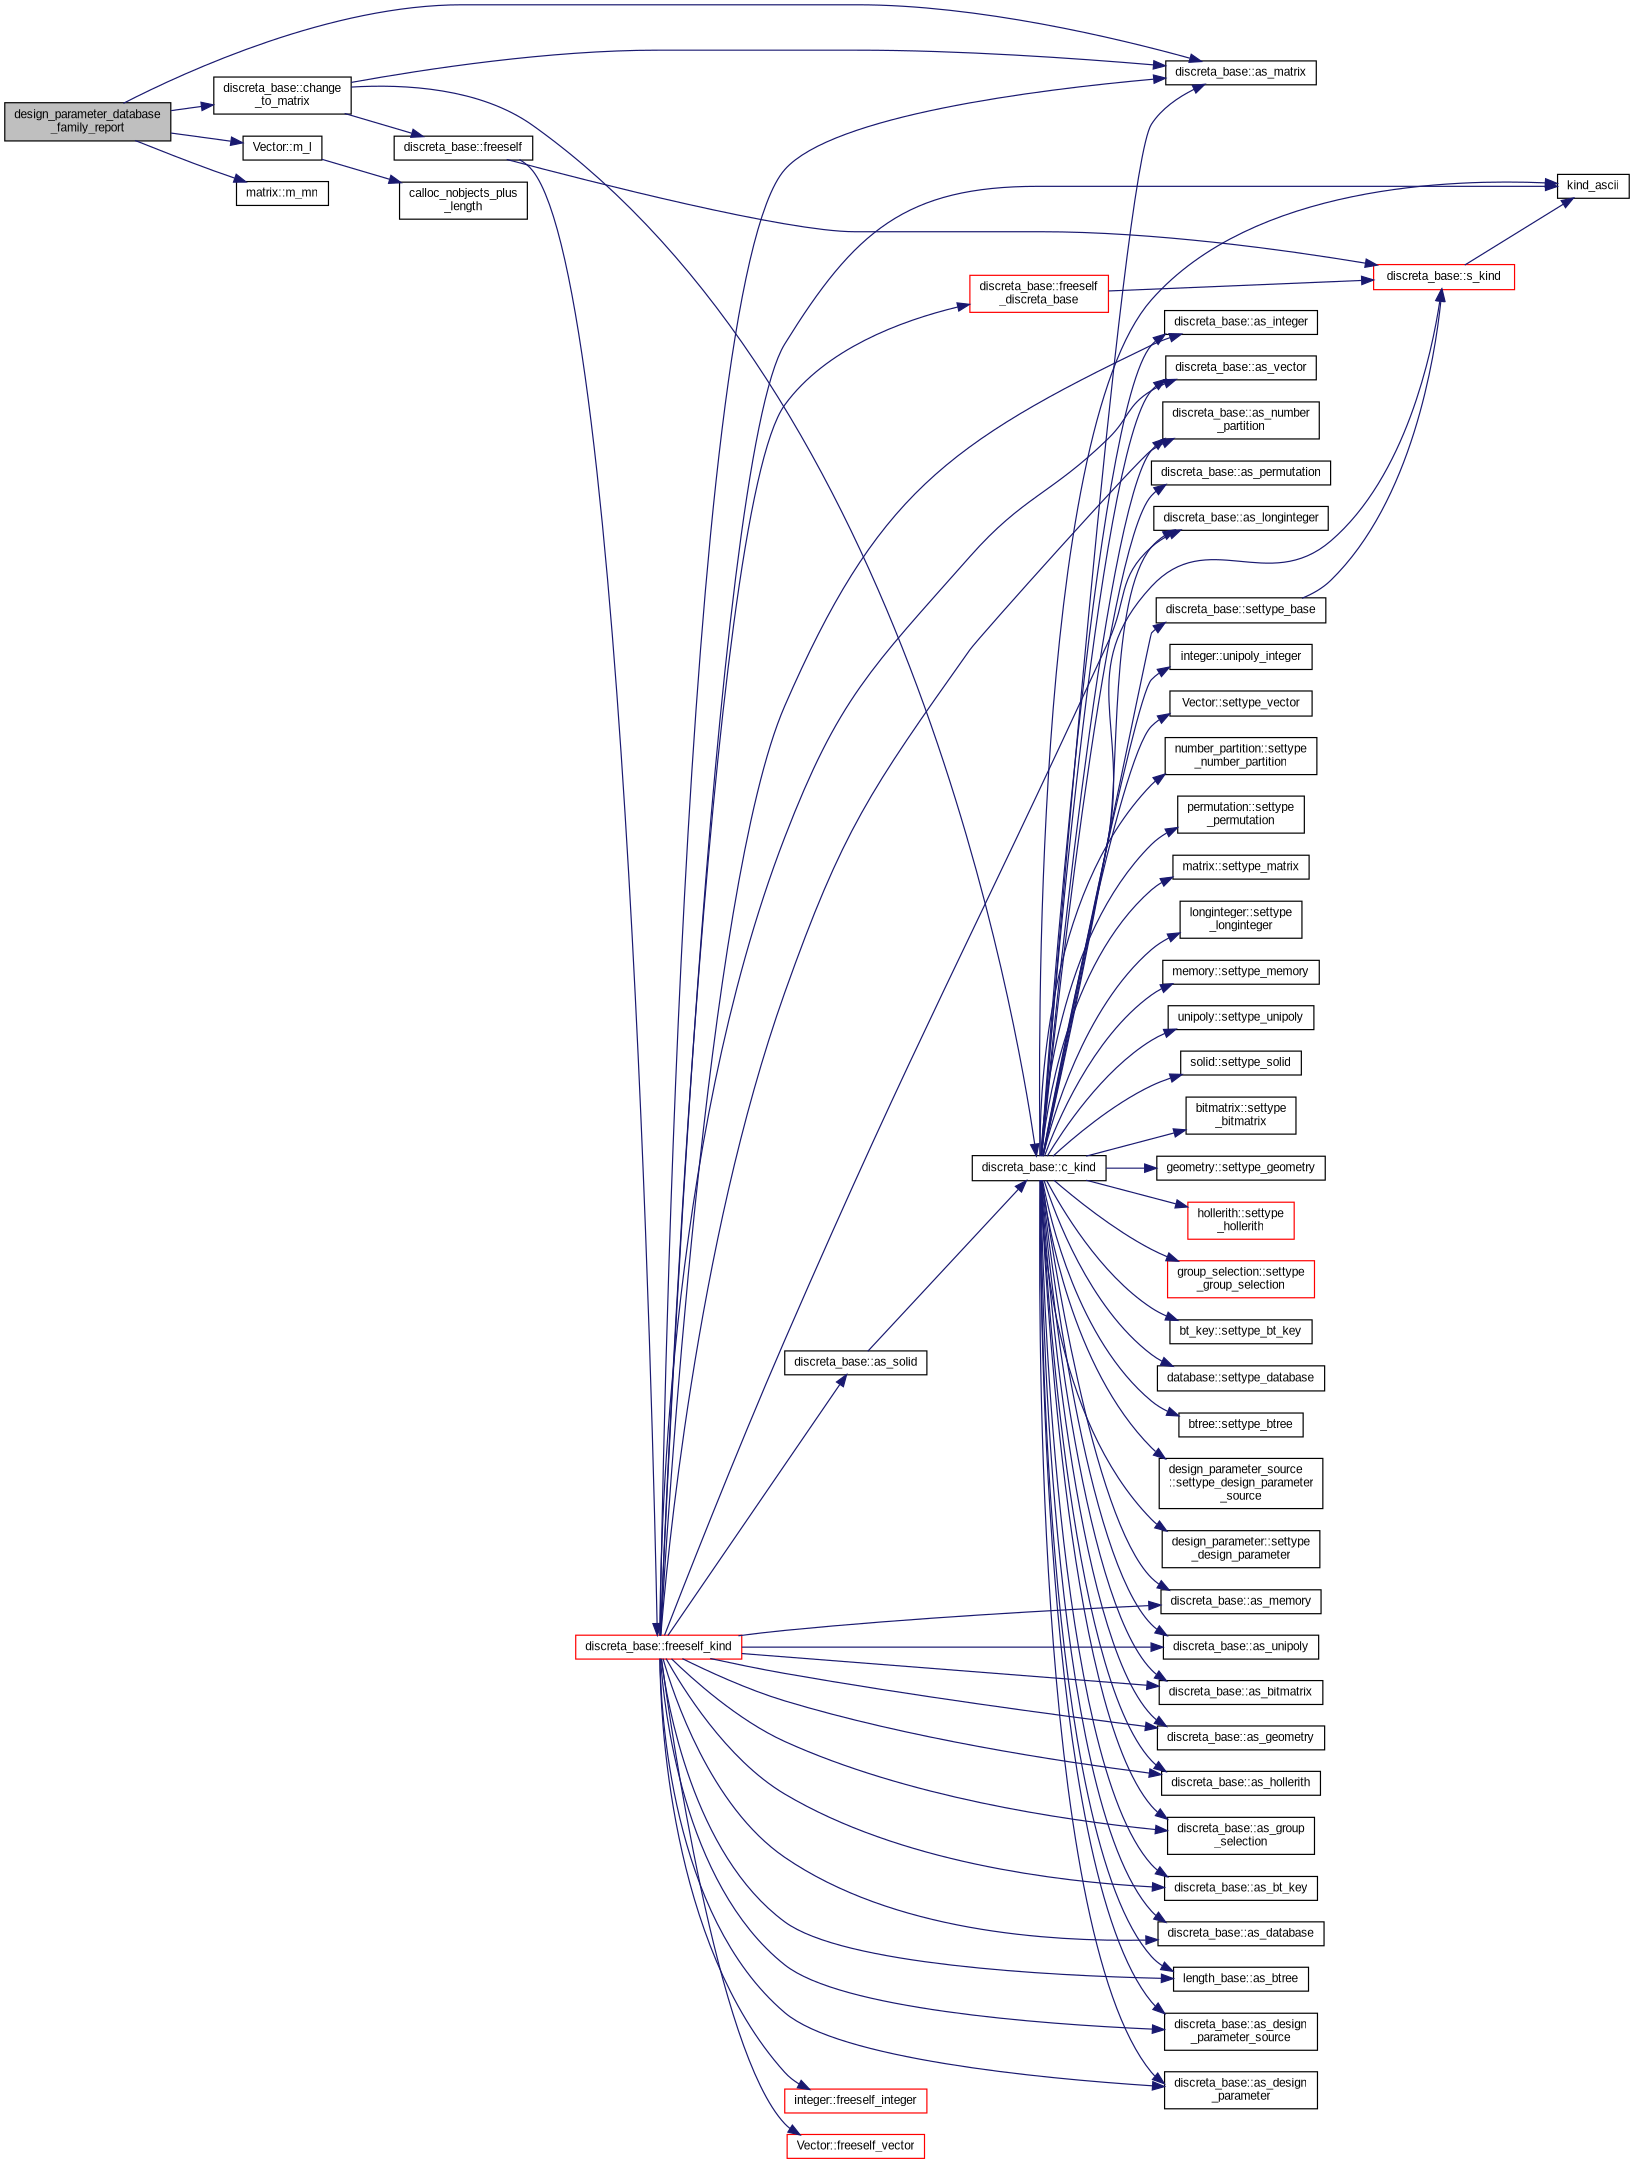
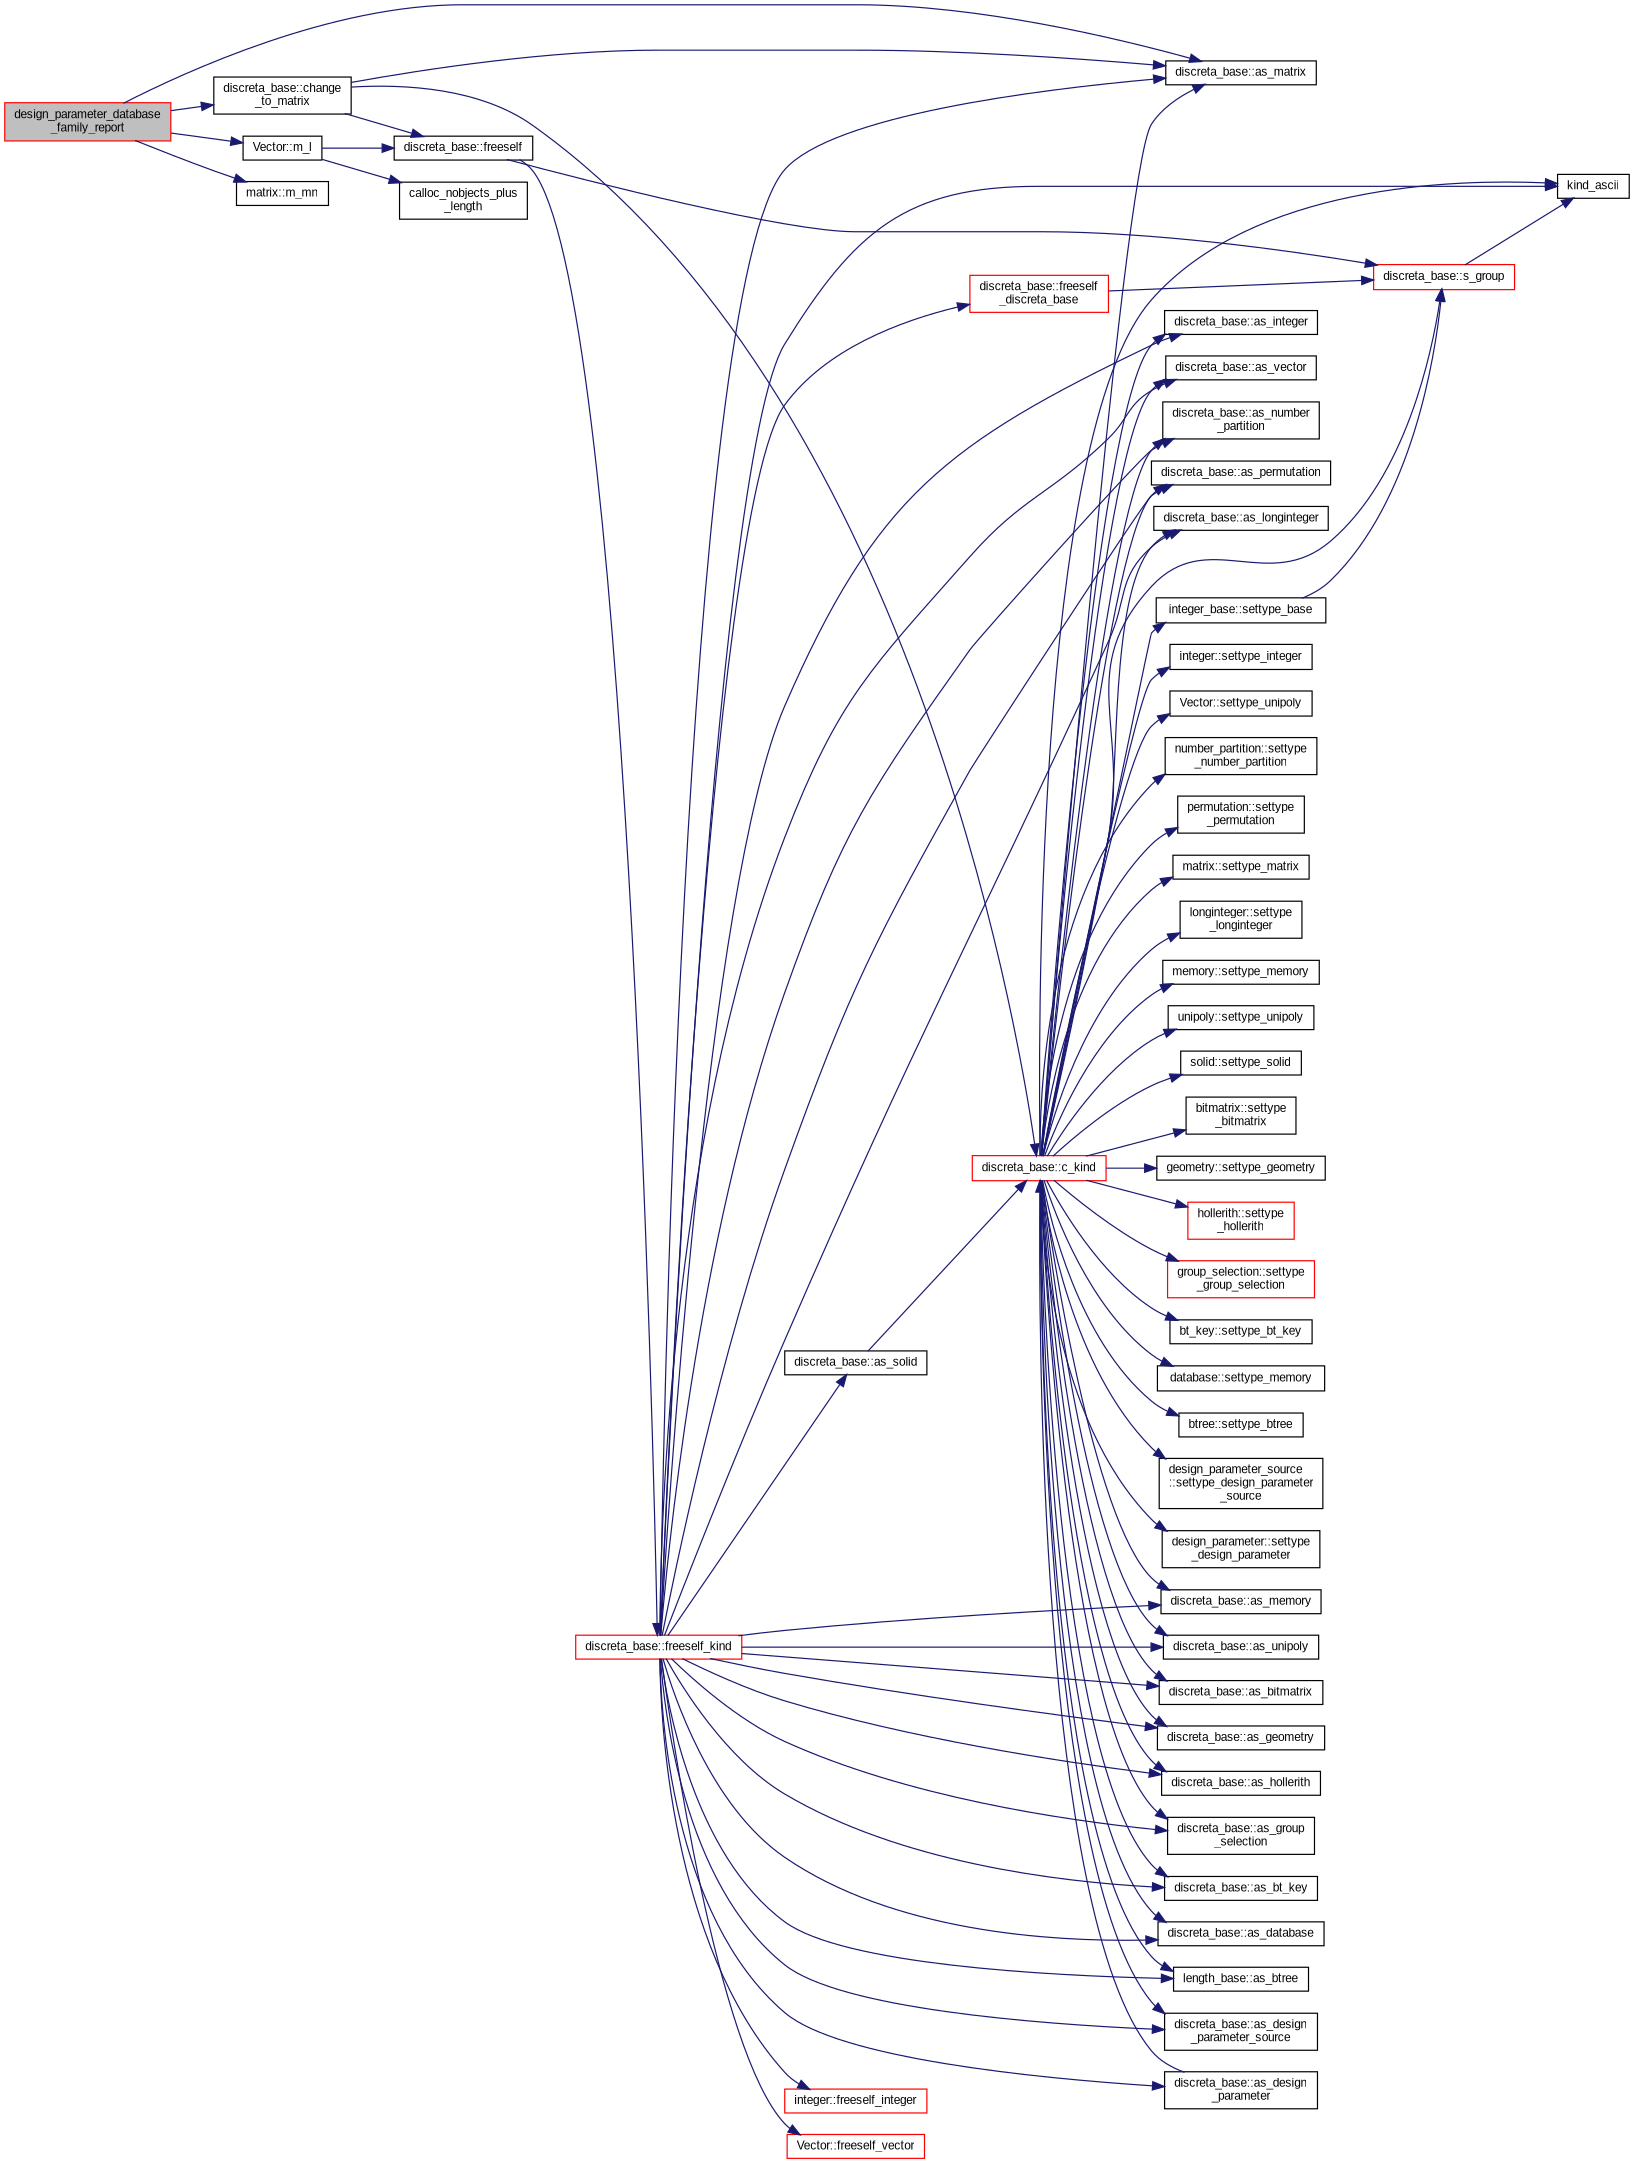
node "design_parameter_database _family_report": color black -> red
edge "Vector::m_l" -> "discreta_base::freeself": added
node "discreta_base::s_kind": label "discreta_base::s_kind" -> "discreta_base::s_group"
node "discreta_base::settype_base": label "discreta_base::settype_base" -> "integer_base::settype_base"
node "integer::unipoly_integer": label "integer::unipoly_integer" -> "integer::settype_integer"
node "Vector::settype_vector": label "Vector::settype_vector" -> "Vector::settype_unipoly"
edge "discreta_base::freeself_kind" -> "discreta_base::as_permutation": added
node "discreta_base::c_kind": color black -> red
node "database::settype_database": label "database::settype_database" -> "database::settype_memory"
edge "discreta_base::c_kind" -> "discreta_base::as_design _parameter": reversed
